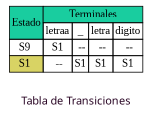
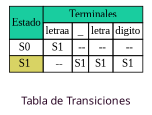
node "Estado": text "S9" -> "S0"
